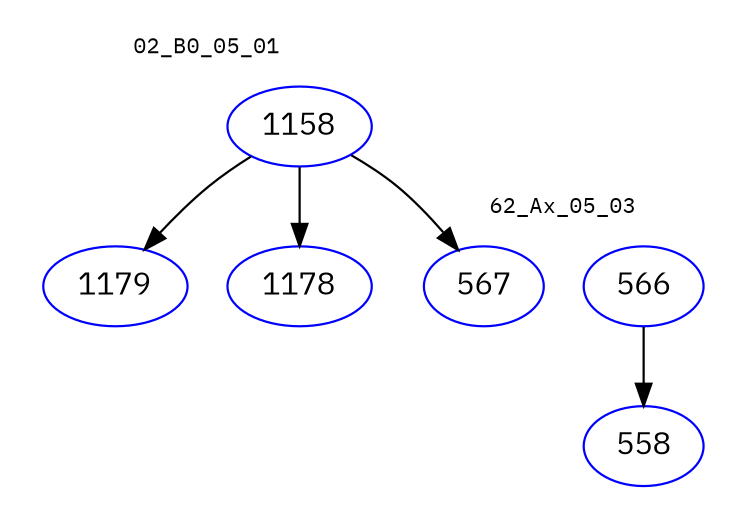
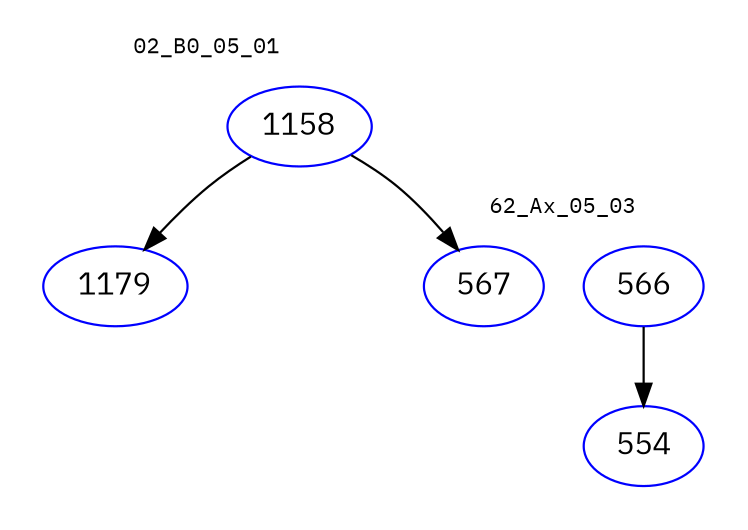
node "1178": removed
node "558": label "558" -> "554"
